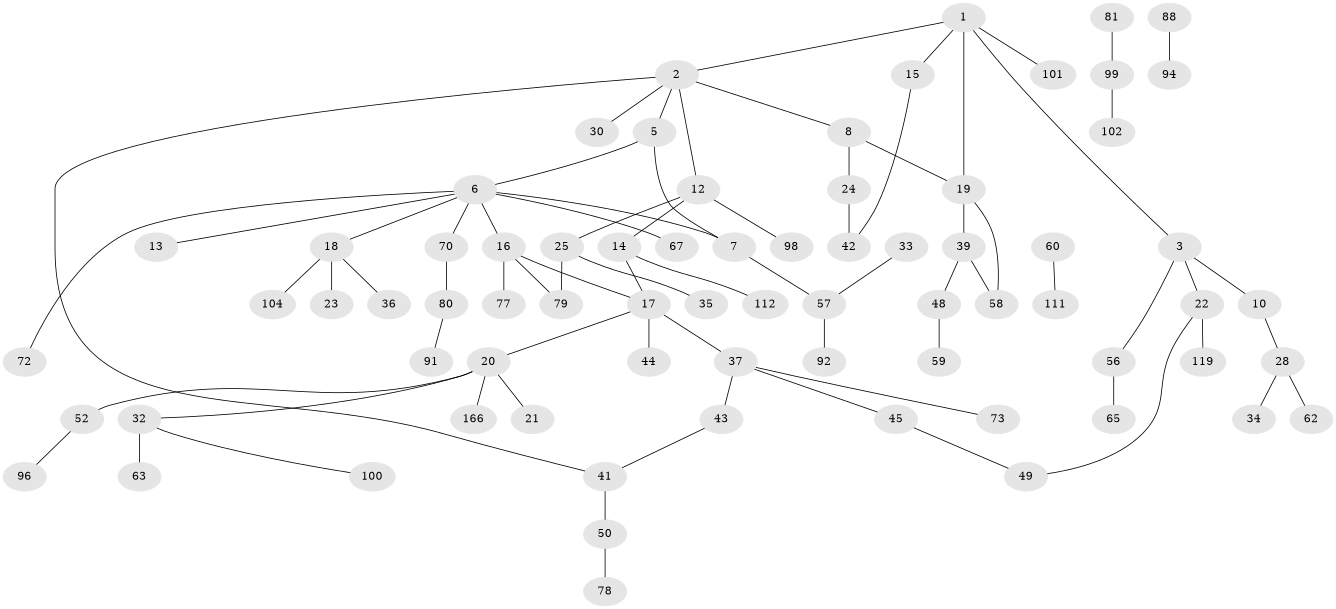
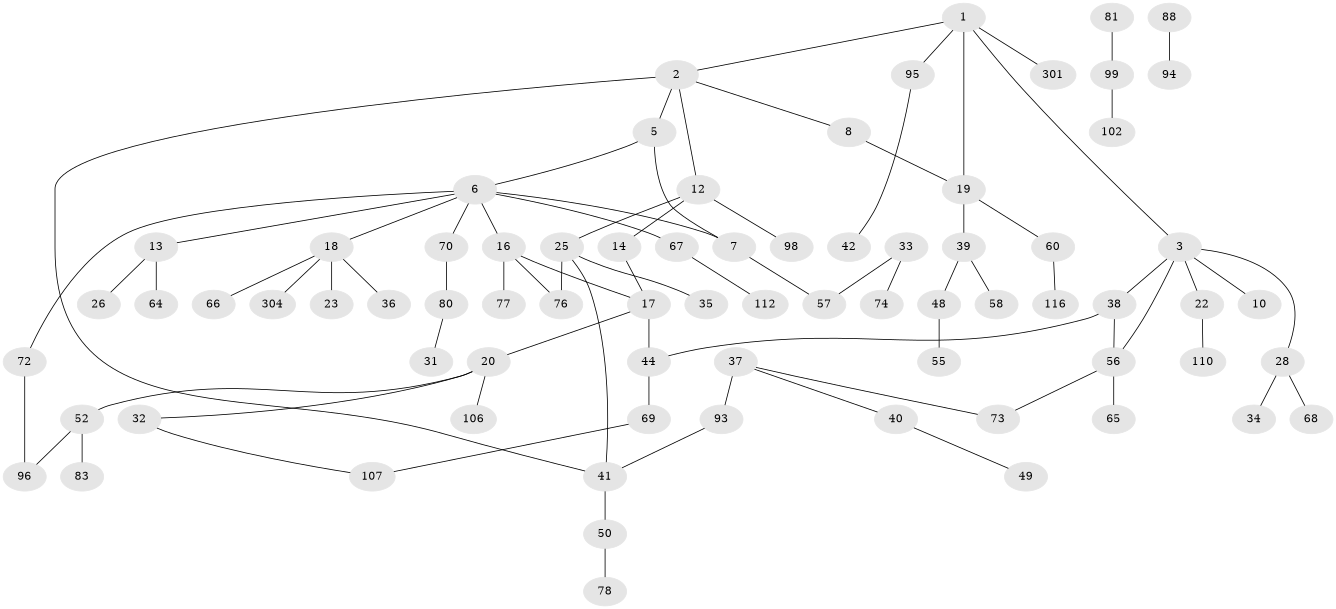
node "15": label "15" -> "95"
node "101": label "101" -> "301"
node "30": removed
node "24": removed
edge "19" -- "58": now "19" -- "60"
edge "14" -- "112": now "67" -- "112"
node "26": added
node "64": added
node "66": added
node "104": label "104" -> "304"
node "79": label "79" -> "76"
node "74": added
node "111": label "111" -> "116"
node "38": added
edge "17" -- "37": removed
edge "10" -- "28": now "3" -- "28"
edge "25" -- "41": added
node "91": label "91" -> "31"
node "92": removed
node "59": label "59" -> "55"
node "119": label "119" -> "110"
edge "56" -- "73": added
edge "72" -- "96": added
node "166": label "166" -> "106"
node "21": removed
node "69": added
node "43": label "43" -> "93"
node "45": label "45" -> "40"
node "62": label "62" -> "68"
edge "22" -- "49": removed
node "83": added
node "63": removed
node "100": label "100" -> "107"
